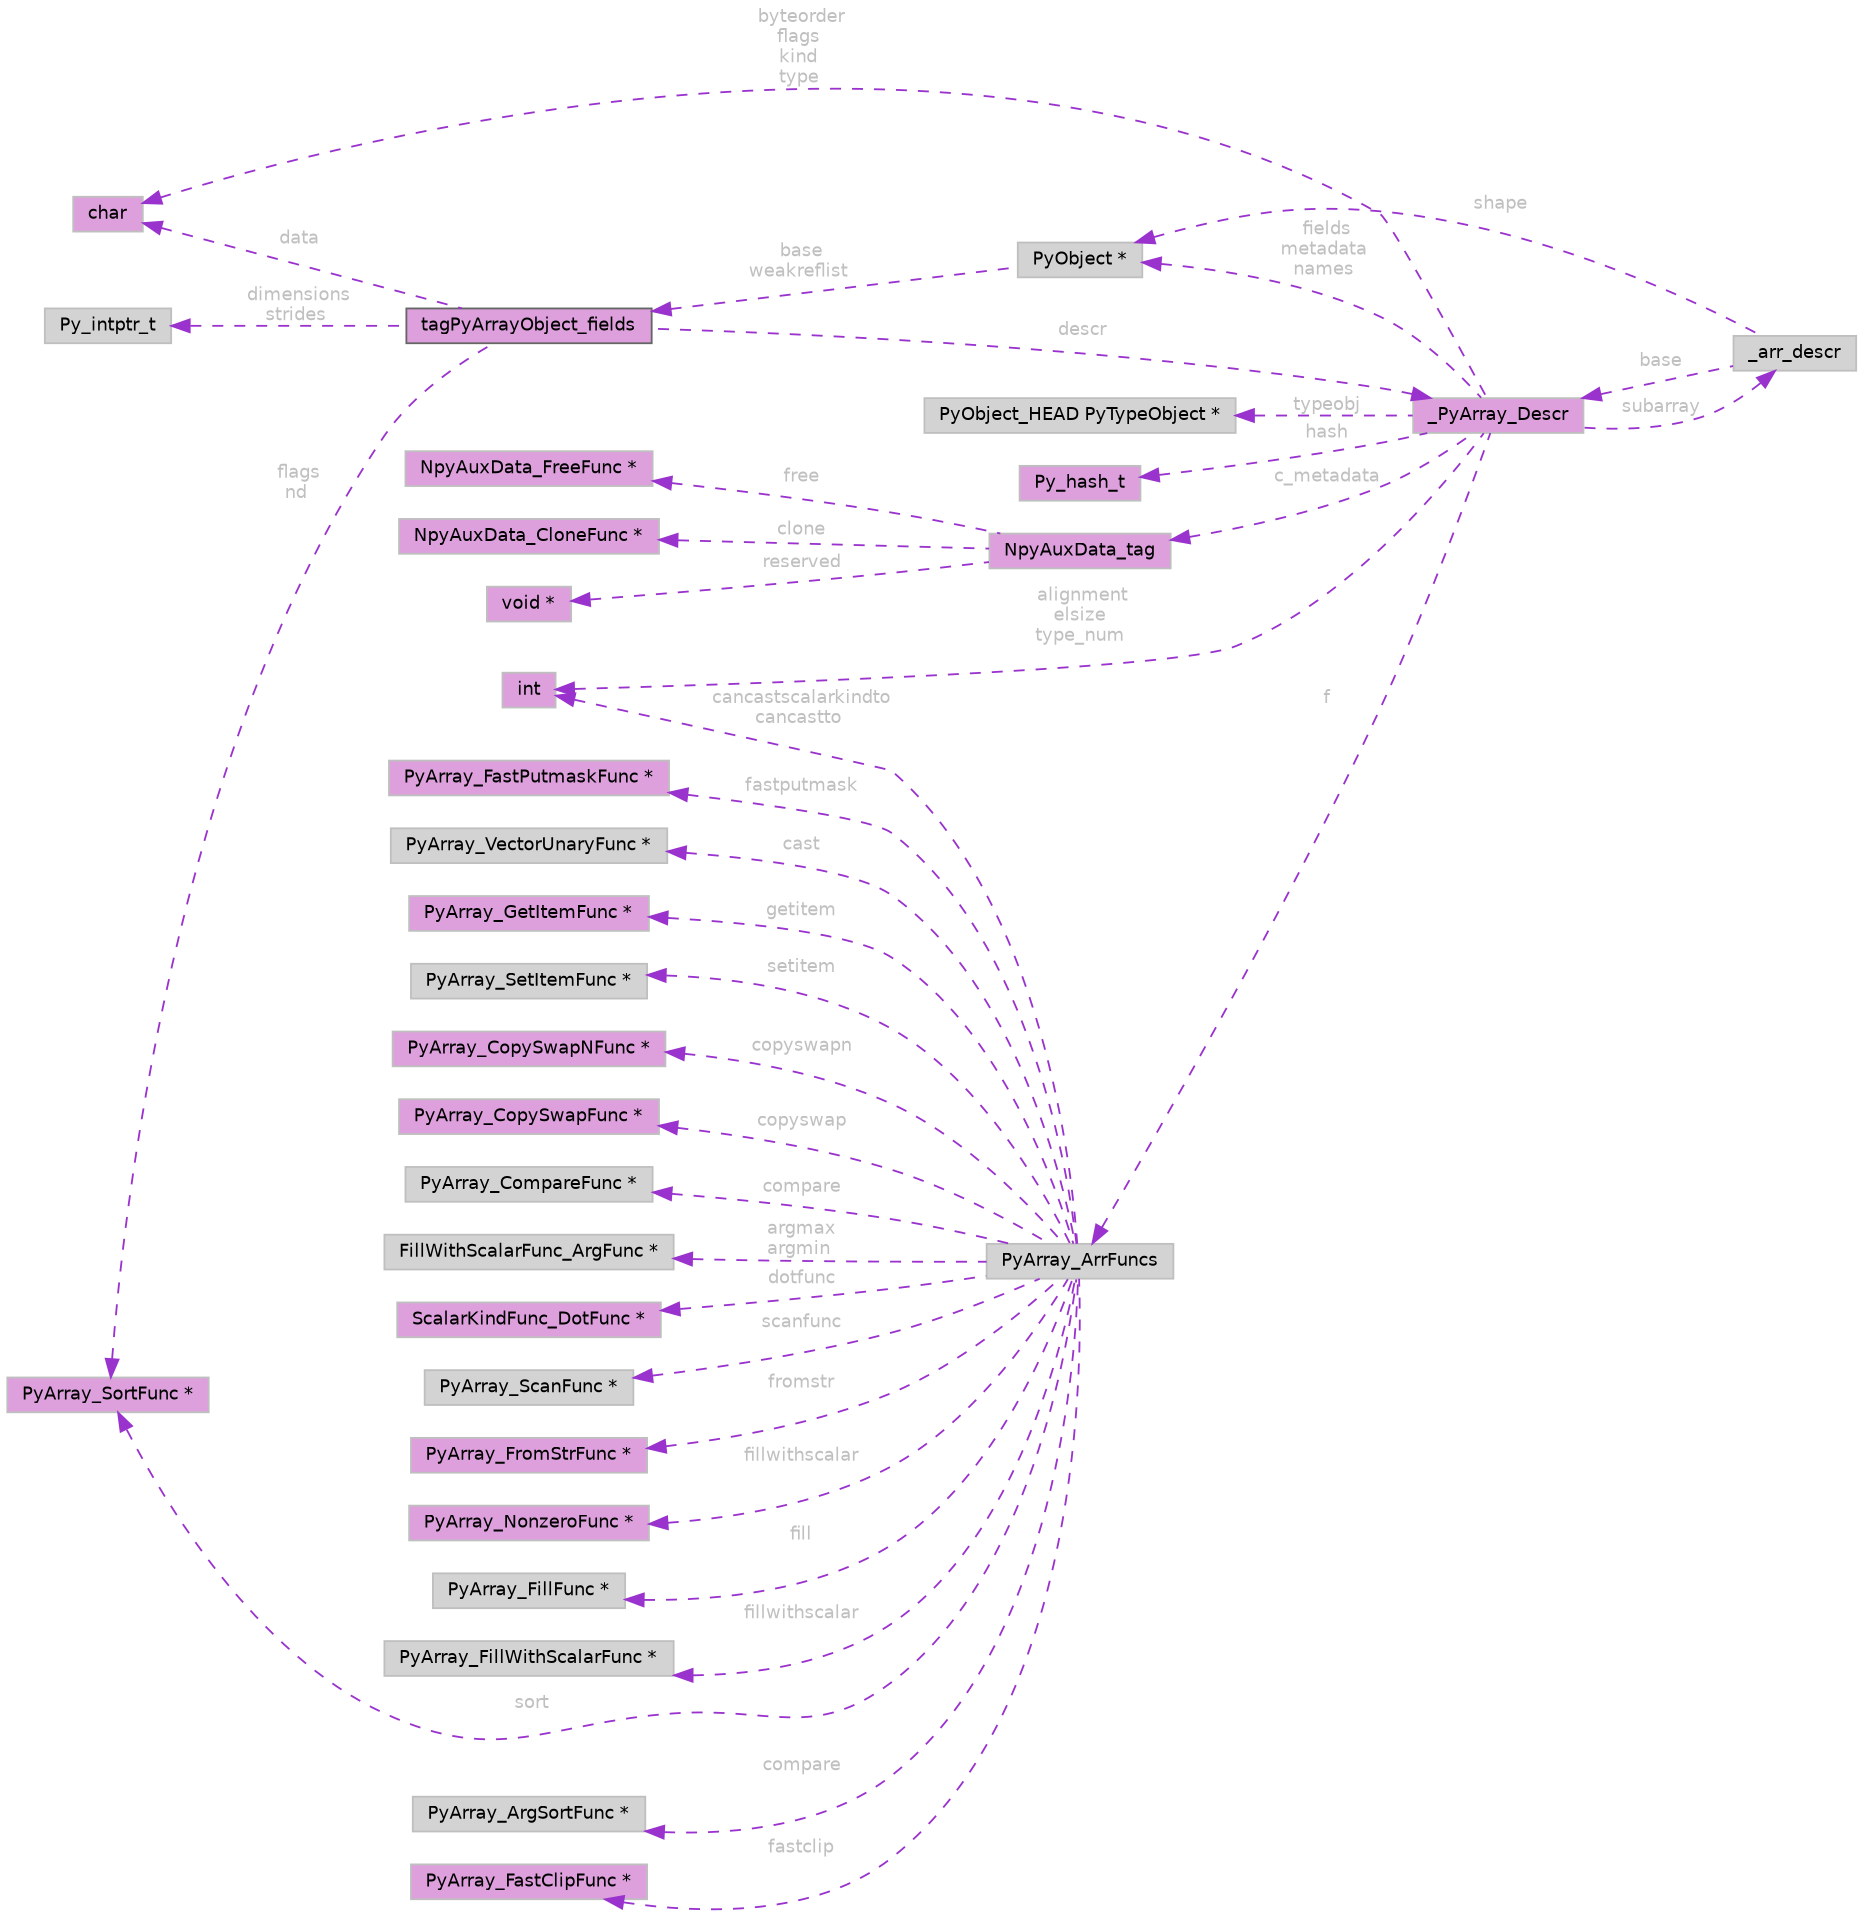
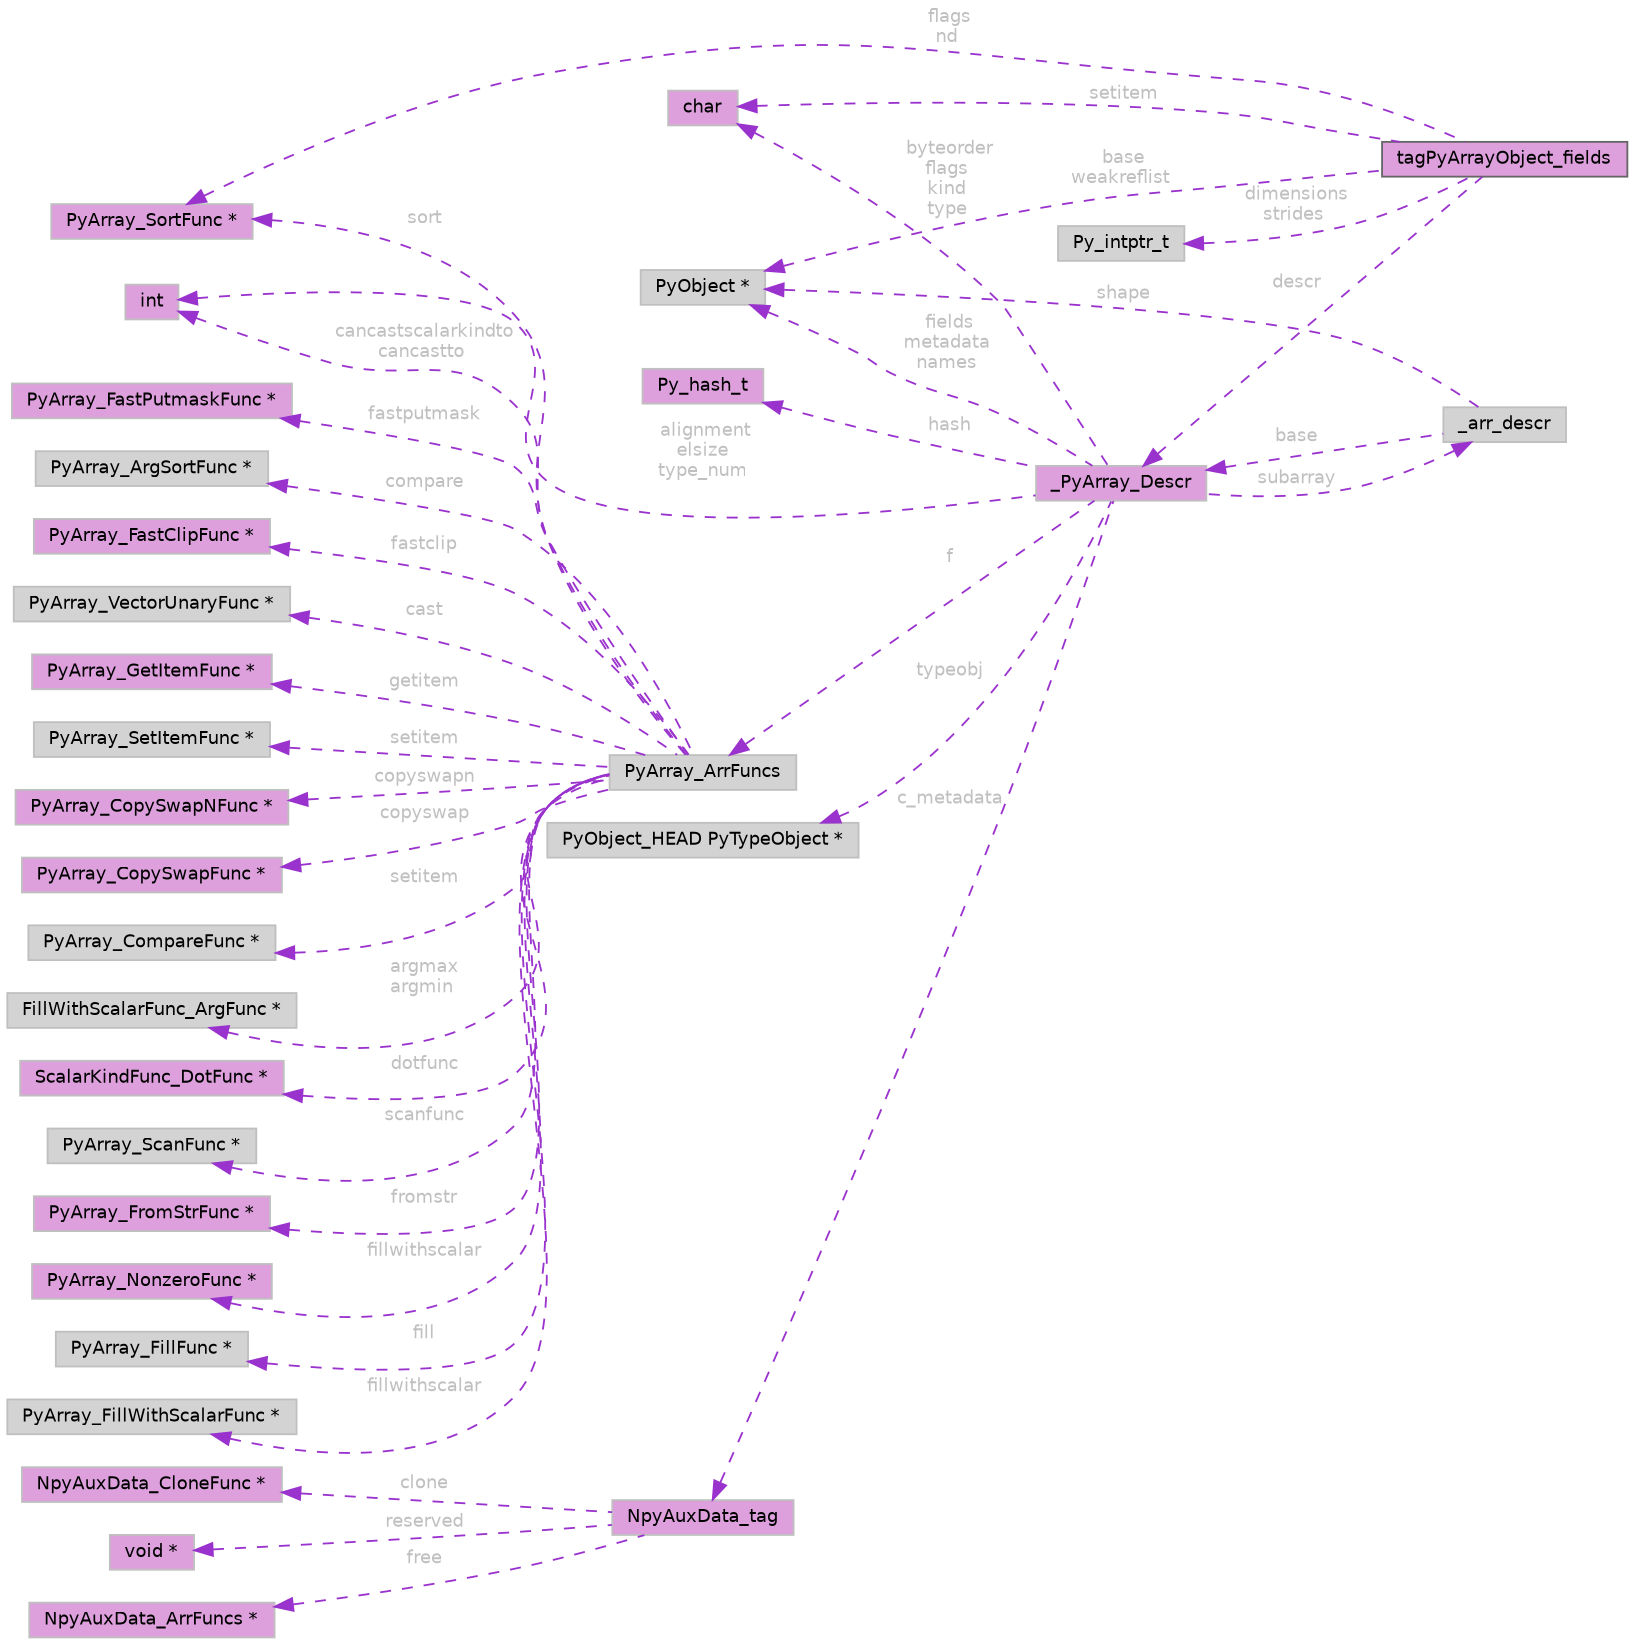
edge "tagPyArrayObject_fields" -> "char": label " data" -> " setitem"
edge "PyObject *" -> "tagPyArrayObject_fields": reversed
node "NpyAuxData_FreeFunc *": label "NpyAuxData_FreeFunc *" -> "NpyAuxData_ArrFuncs *"
edge "PyArray_ArrFuncs" -> "PyArray_CompareFunc *": label " compare" -> " setitem"
